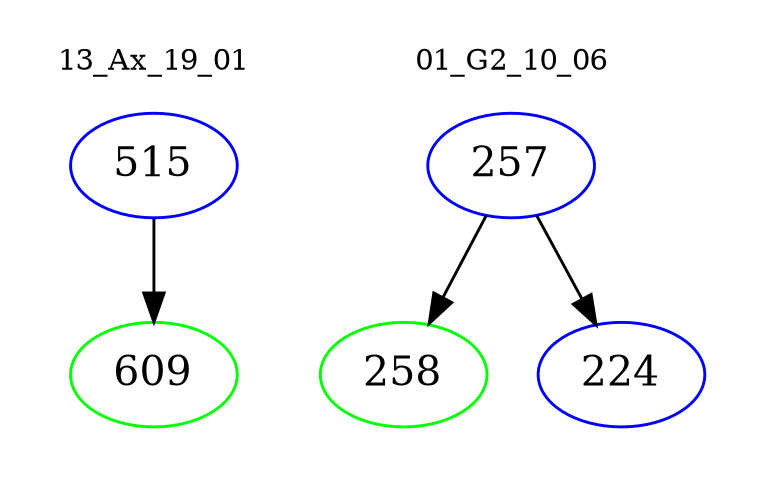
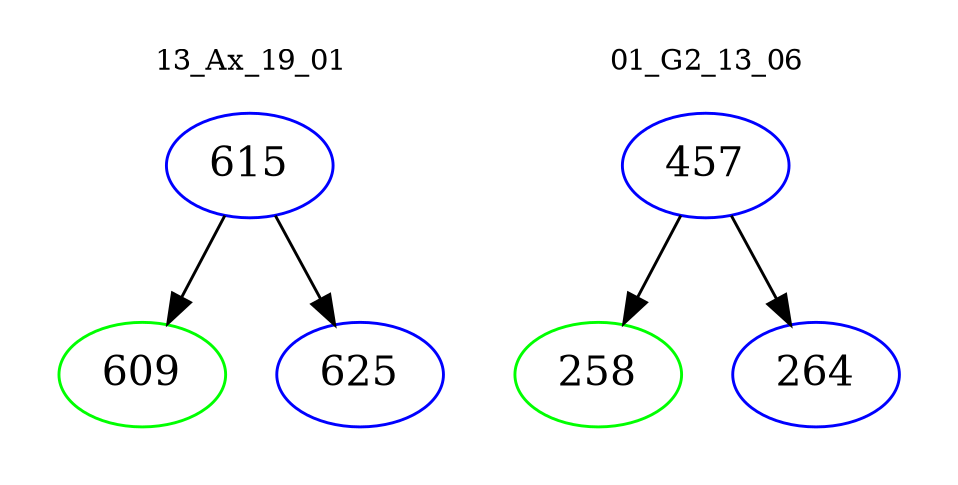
cluster "01_G2_10_06": label "01_G2_10_06" -> "01_G2_13_06"
node "515": label "515" -> "615"
node "257": label "257" -> "457"
node "625": added
node "224": label "224" -> "264"
